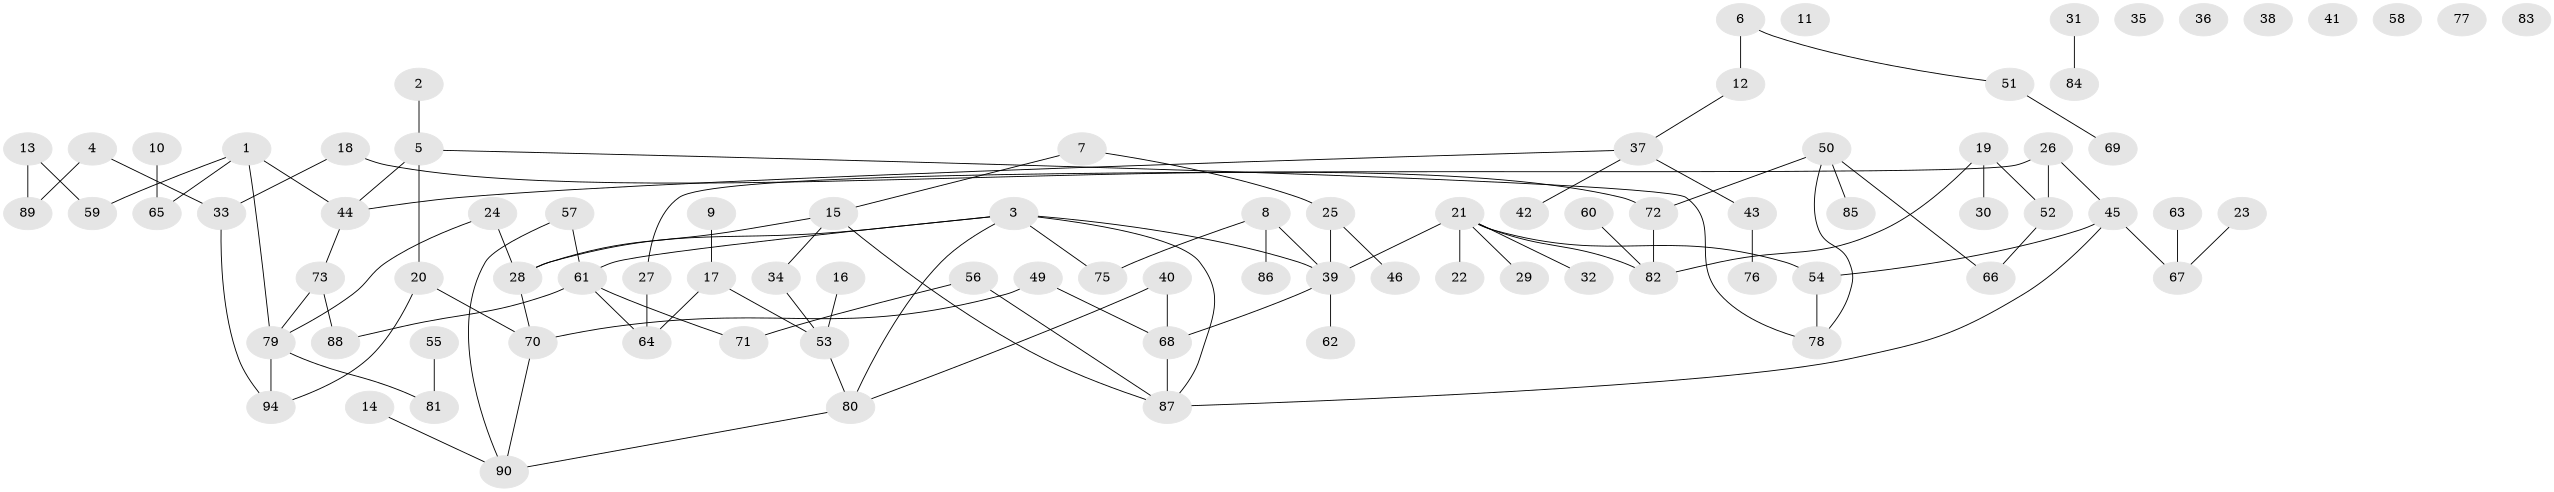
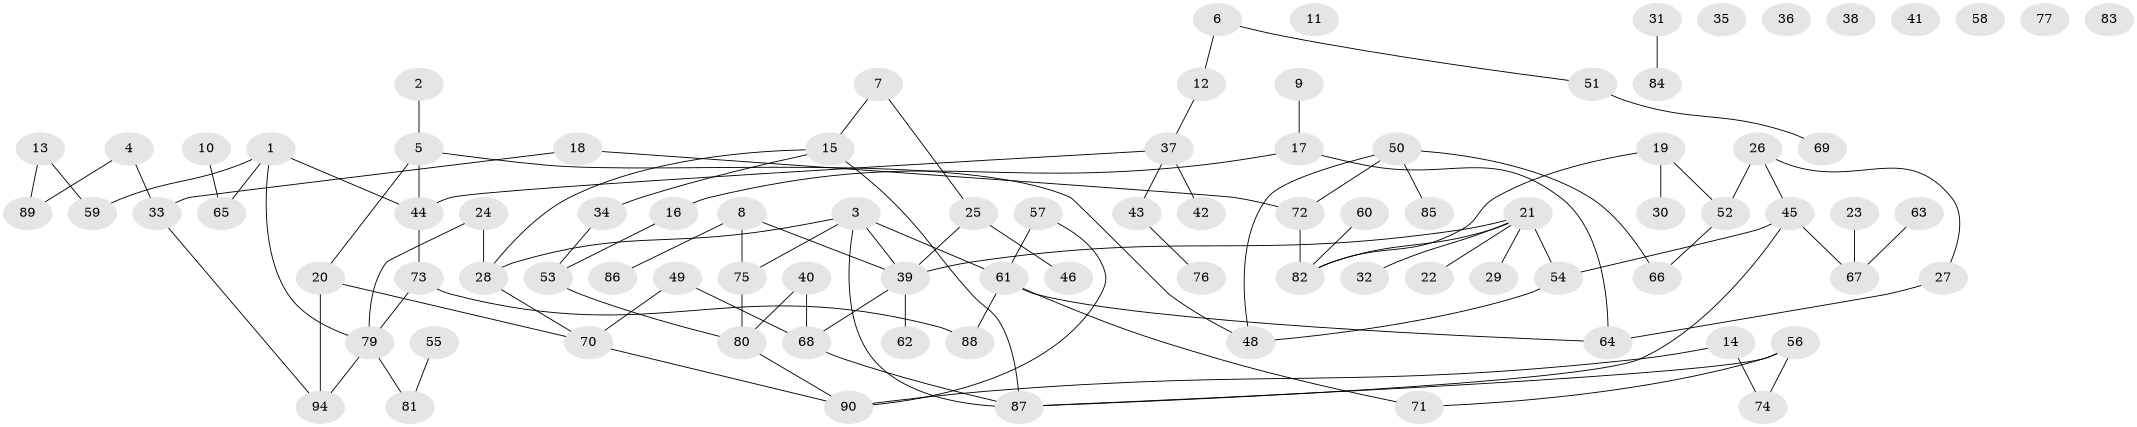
edge "3" -- "80": now "75" -- "80"
edge "17" -- "53": now "17" -- "16"
node "78": label "78" -> "48"
node "74": added
